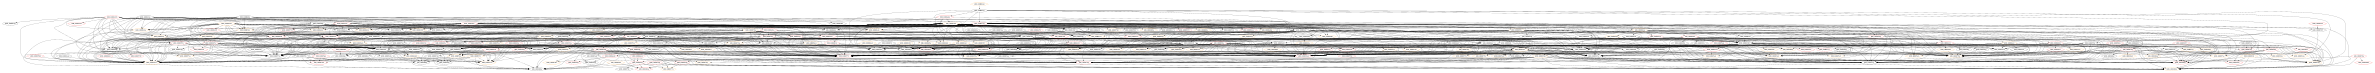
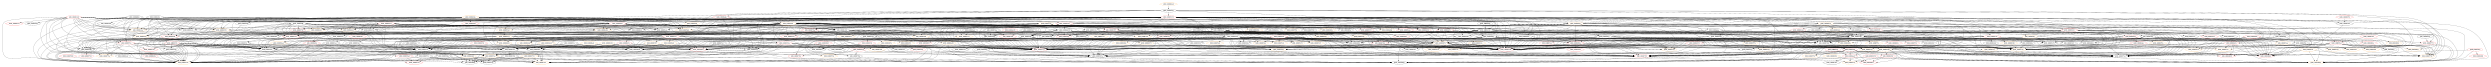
node "ADDR_10000f682": added
edge "ADDR_100003154" -> "ADDR_100004135": now "ADDR_10000a106" -> "ADDR_100004135"
